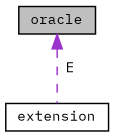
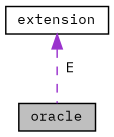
edge "extension" -> "oracle": reversed
